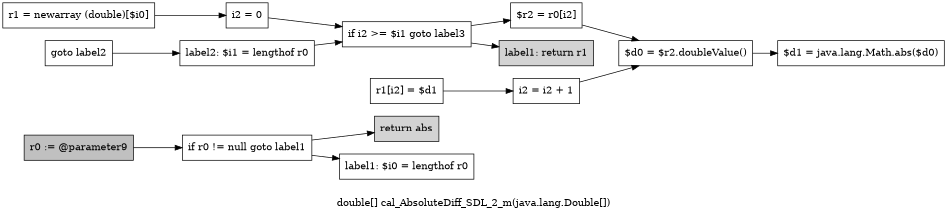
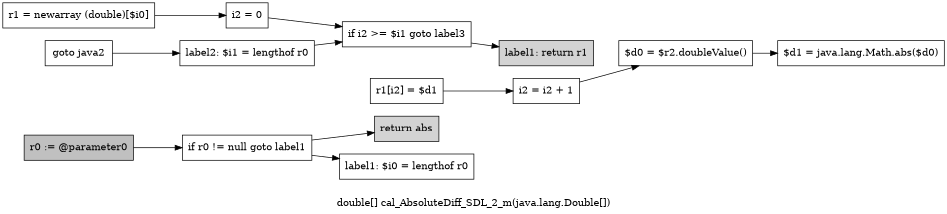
node "$r2 = r0[i2]": removed
node "goto label2": label "goto label2" -> "goto java2"
node "r0 := @parameter9": label "r0 := @parameter9" -> "r0 := @parameter0"
